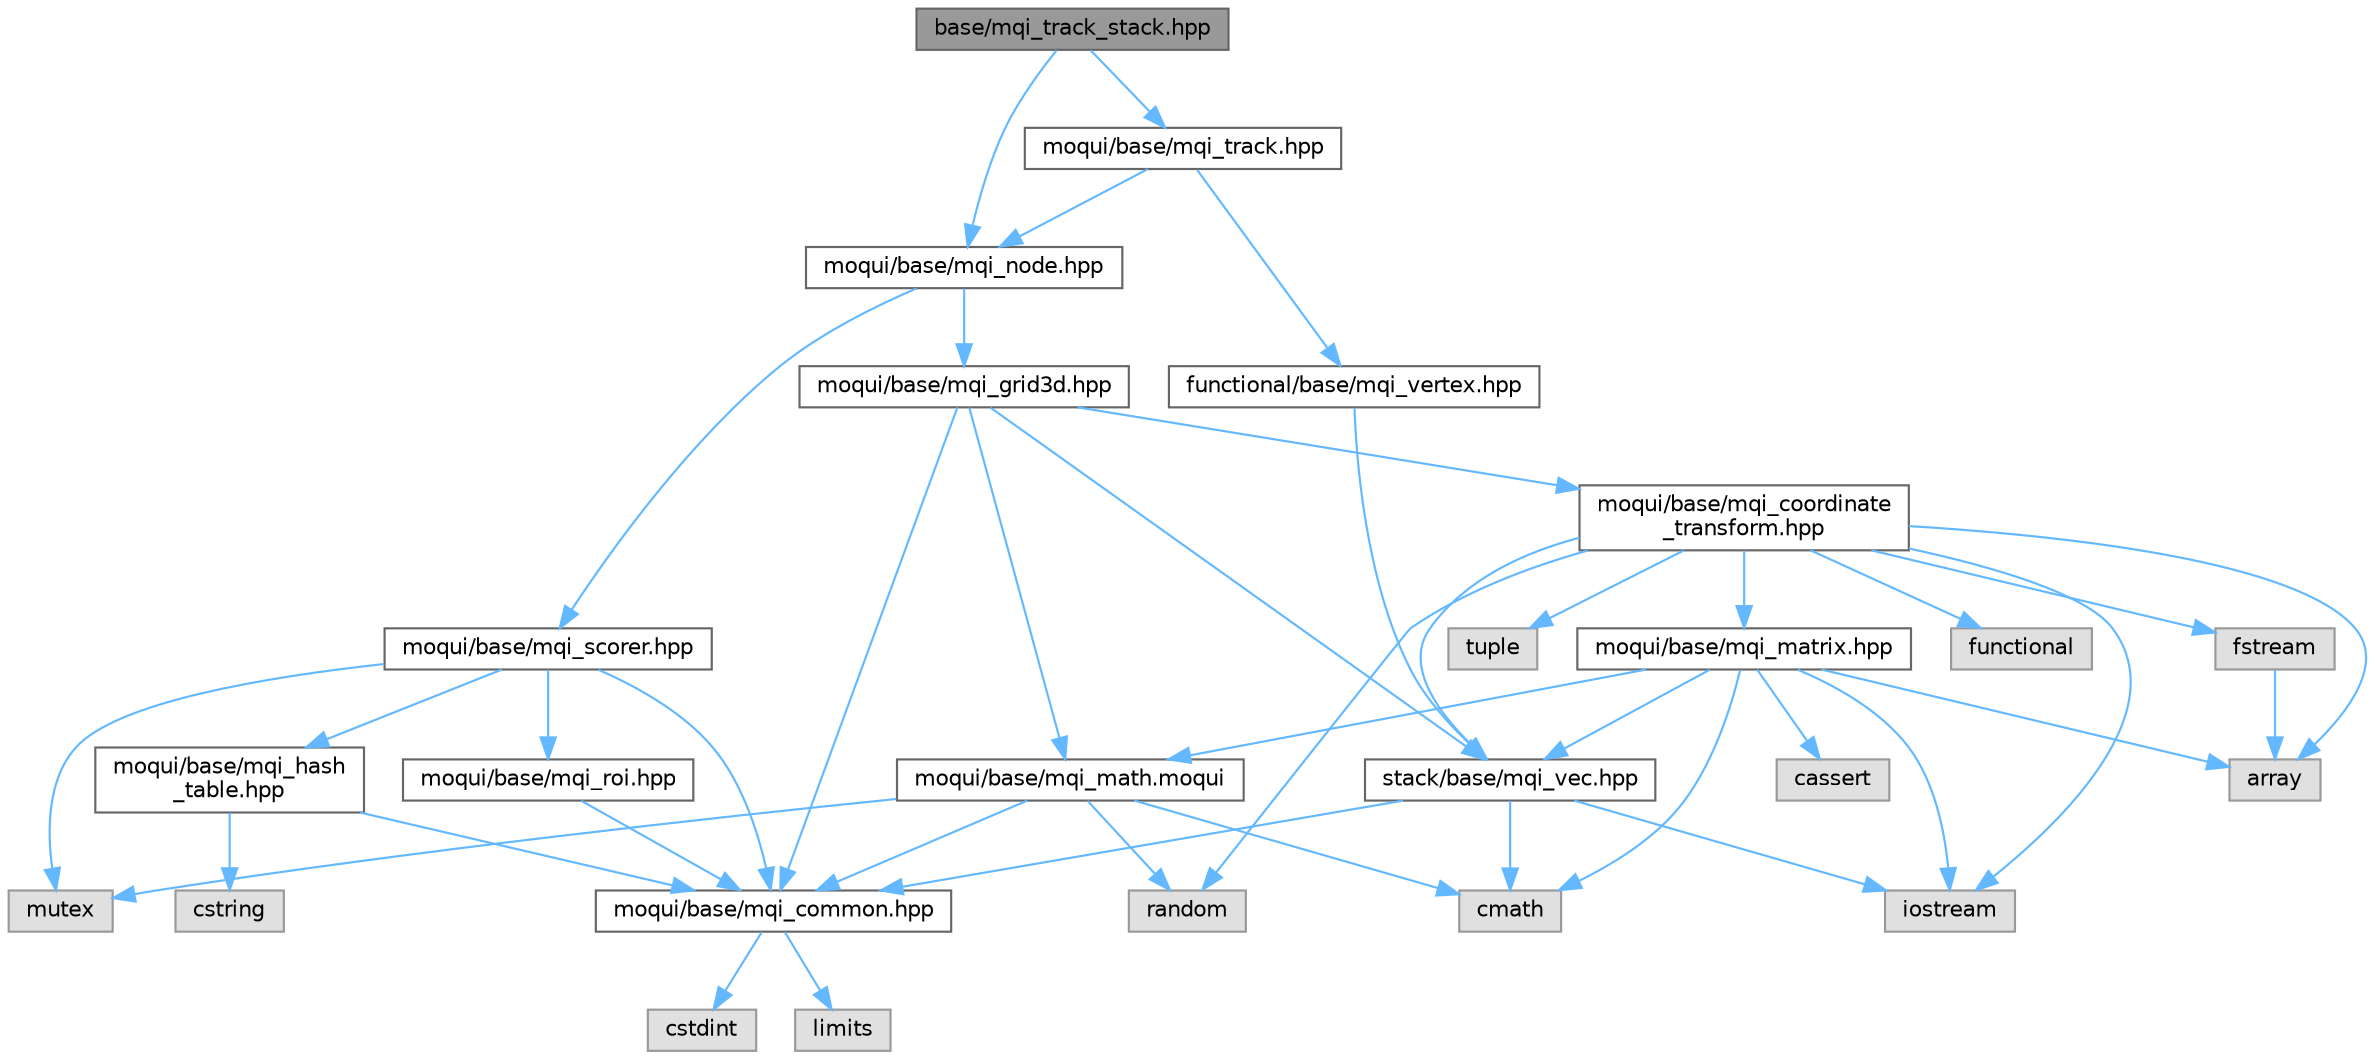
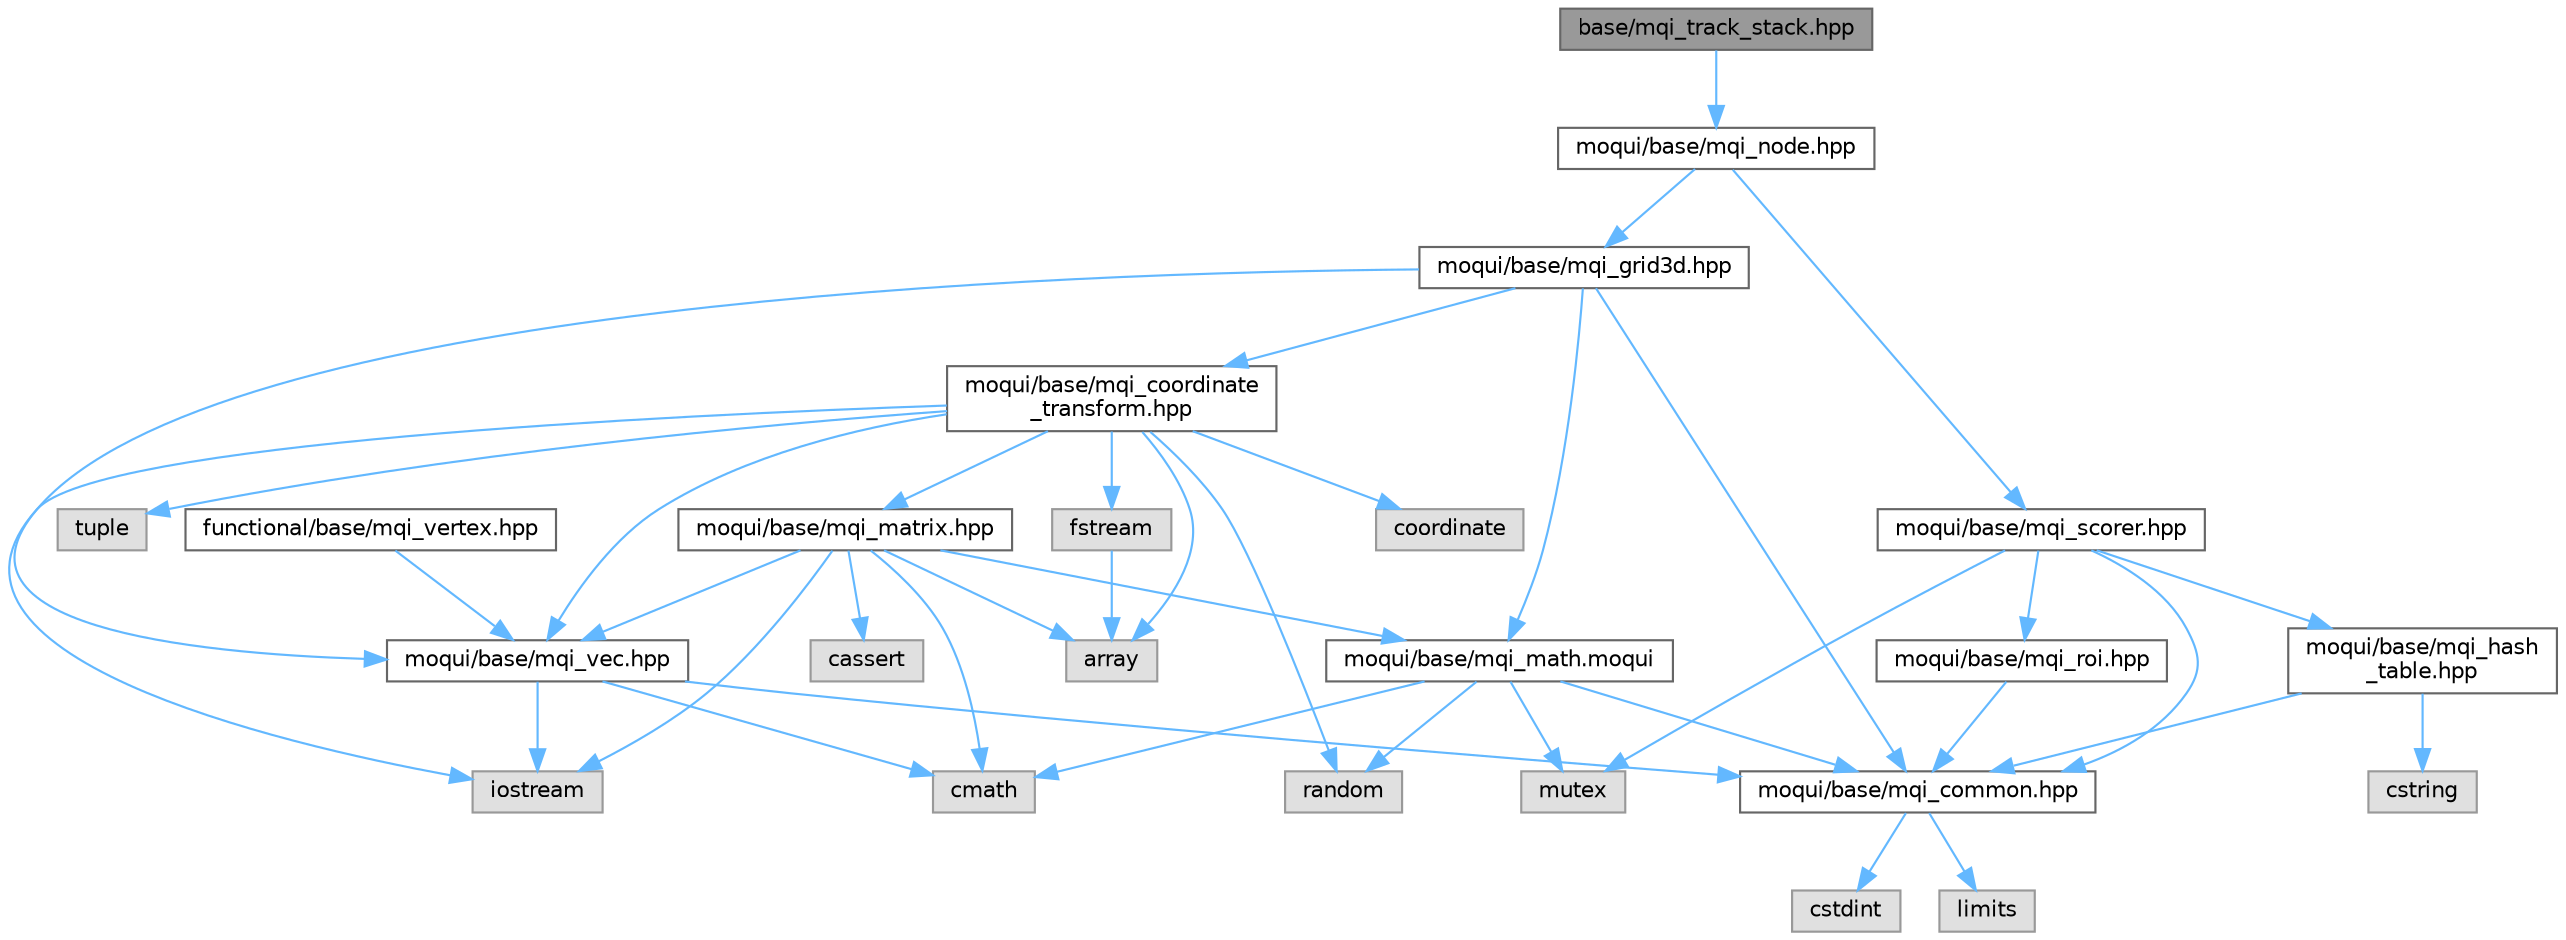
node "moqui/base/mqi_track.hpp": removed
node "functional": label "functional" -> "coordinate"
node "stack/base/mqi_vec.hpp": label "stack/base/mqi_vec.hpp" -> "moqui/base/mqi_vec.hpp"
